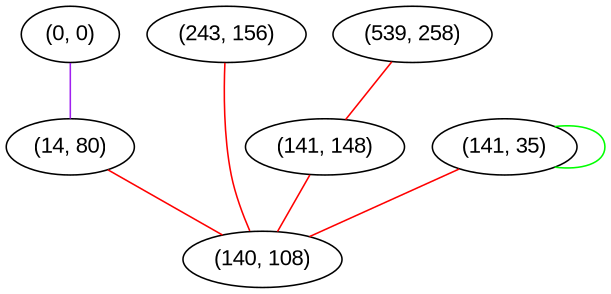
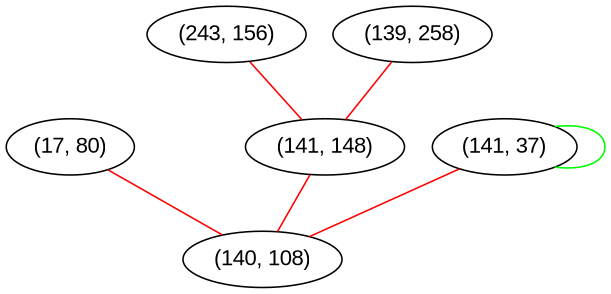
node "(0, 0)": removed
node "(539, 258)": label "(539, 258)" -> "(139, 258)"
node "(14, 80)": label "(14, 80)" -> "(17, 80)"
node "(141, 35)": label "(141, 35)" -> "(141, 37)"
edge "(243, 156)" -- "(140, 108)": now "(243, 156)" -- "(141, 148)"
